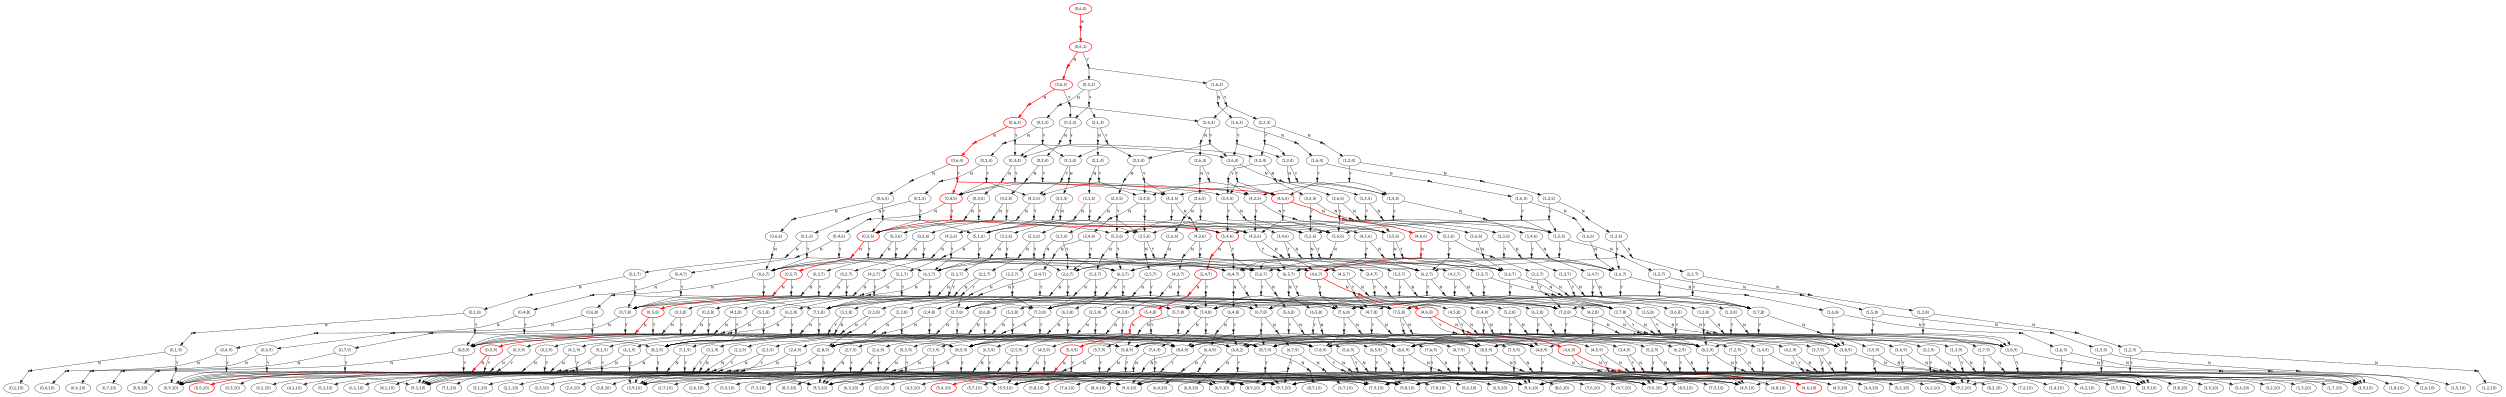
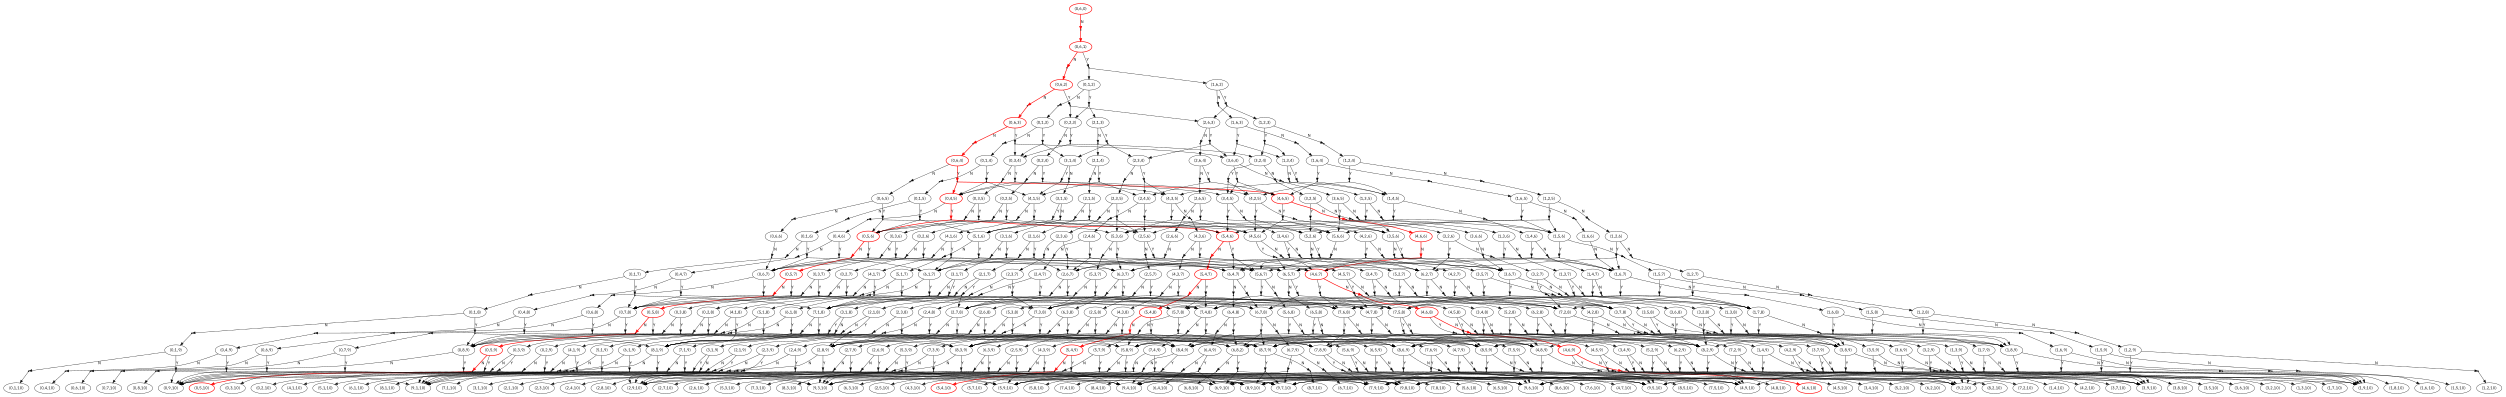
node "(2,1,5)": color red -> black
